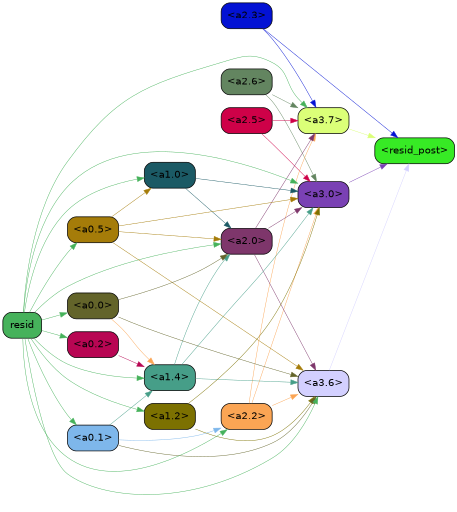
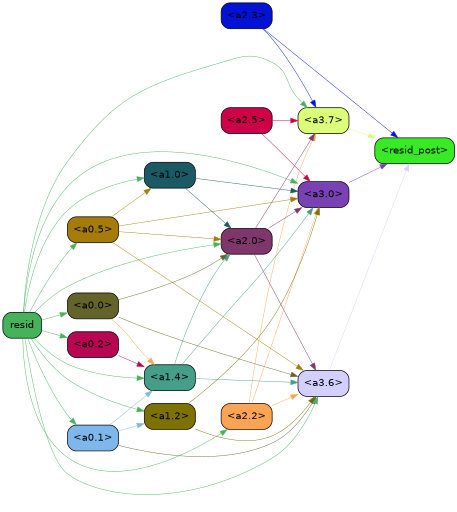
node "<a2.6>": removed
edge "<a0.1>" -> "<a1.4>": color #469e88 -> #7eb7eb
edge "<a0.1>" -> "<a2.2>": now "<a0.1>" -> "<a1.2>"
